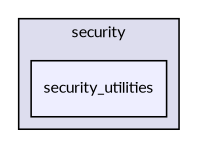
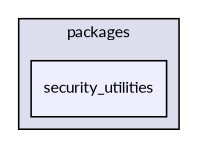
cluster "security": label "security" -> "packages"
